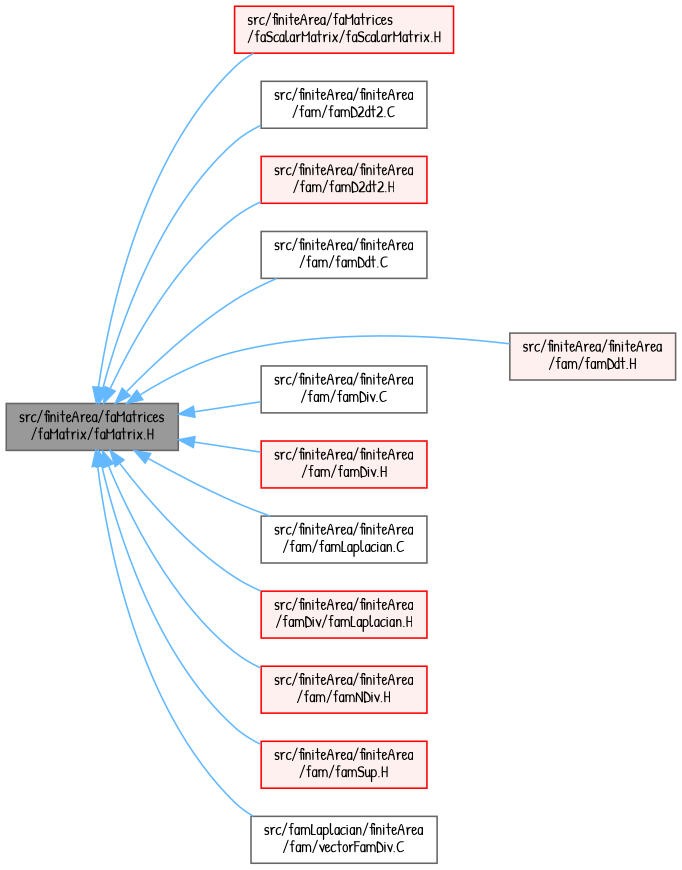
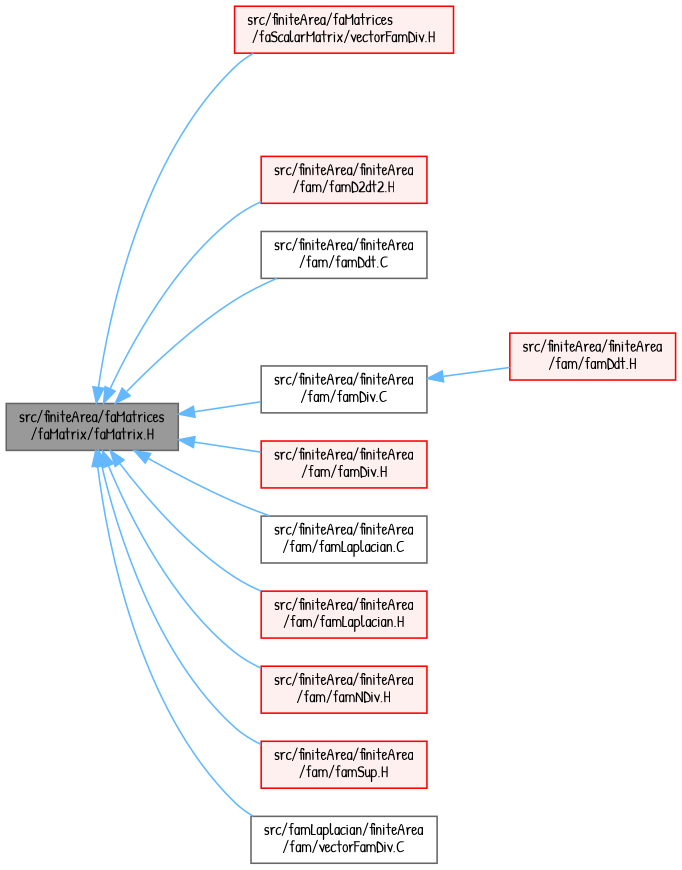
node "src/finiteArea/faMatrices /faScalarMatrix/faScalarMatrix.H": label "src/finiteArea/faMatrices /faScalarMatrix/faScalarMatrix.H" -> "src/finiteArea/faMatrices /faScalarMatrix/vectorFamDiv.H"
node "src/finiteArea/finiteArea /fam/famD2dt2.C": removed
edge "src/finiteArea/finiteArea /fam/famDdt.H" -> "src/finiteArea/faMatrices /faMatrix/faMatrix.H": now "src/finiteArea/finiteArea /fam/famDdt.H" -> "src/finiteArea/finiteArea /fam/famDiv.C"
node "src/finiteArea/finiteArea /fam/famDdt.H": color grey40 -> red
node "src/finiteArea/finiteArea /famDiv/famLaplacian.H": label "src/finiteArea/finiteArea /famDiv/famLaplacian.H" -> "src/finiteArea/finiteArea /fam/famLaplacian.H"
